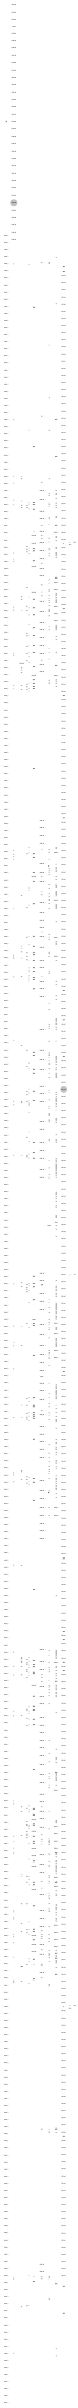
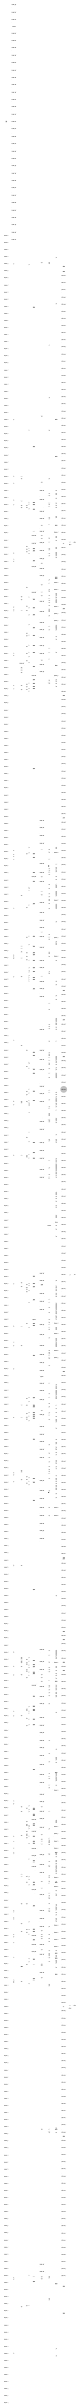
node "( init ( CELLHOLDS 5 8 BLACK ) )": fillcolor grey -> white
